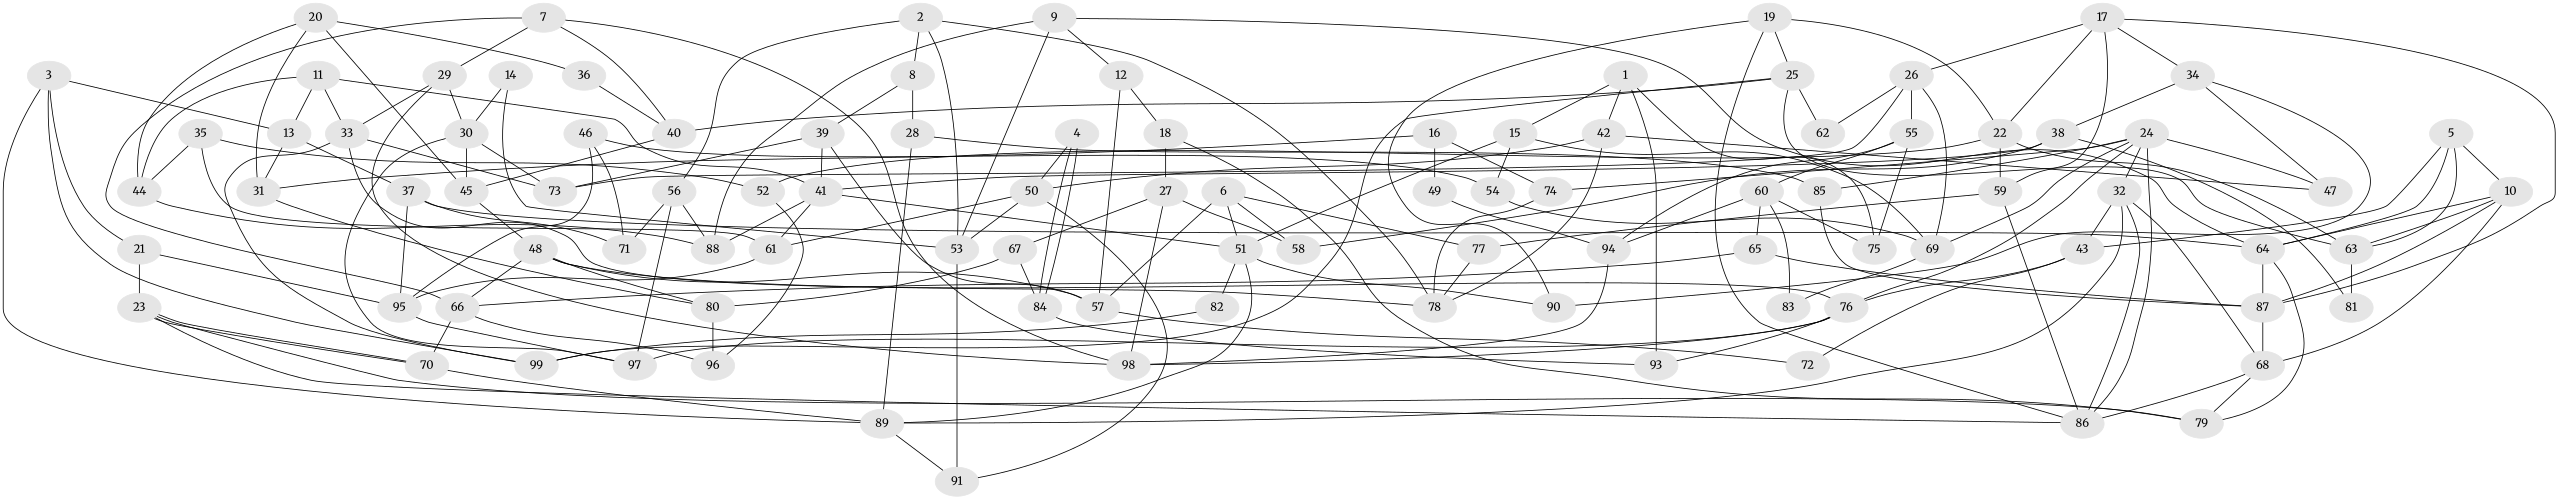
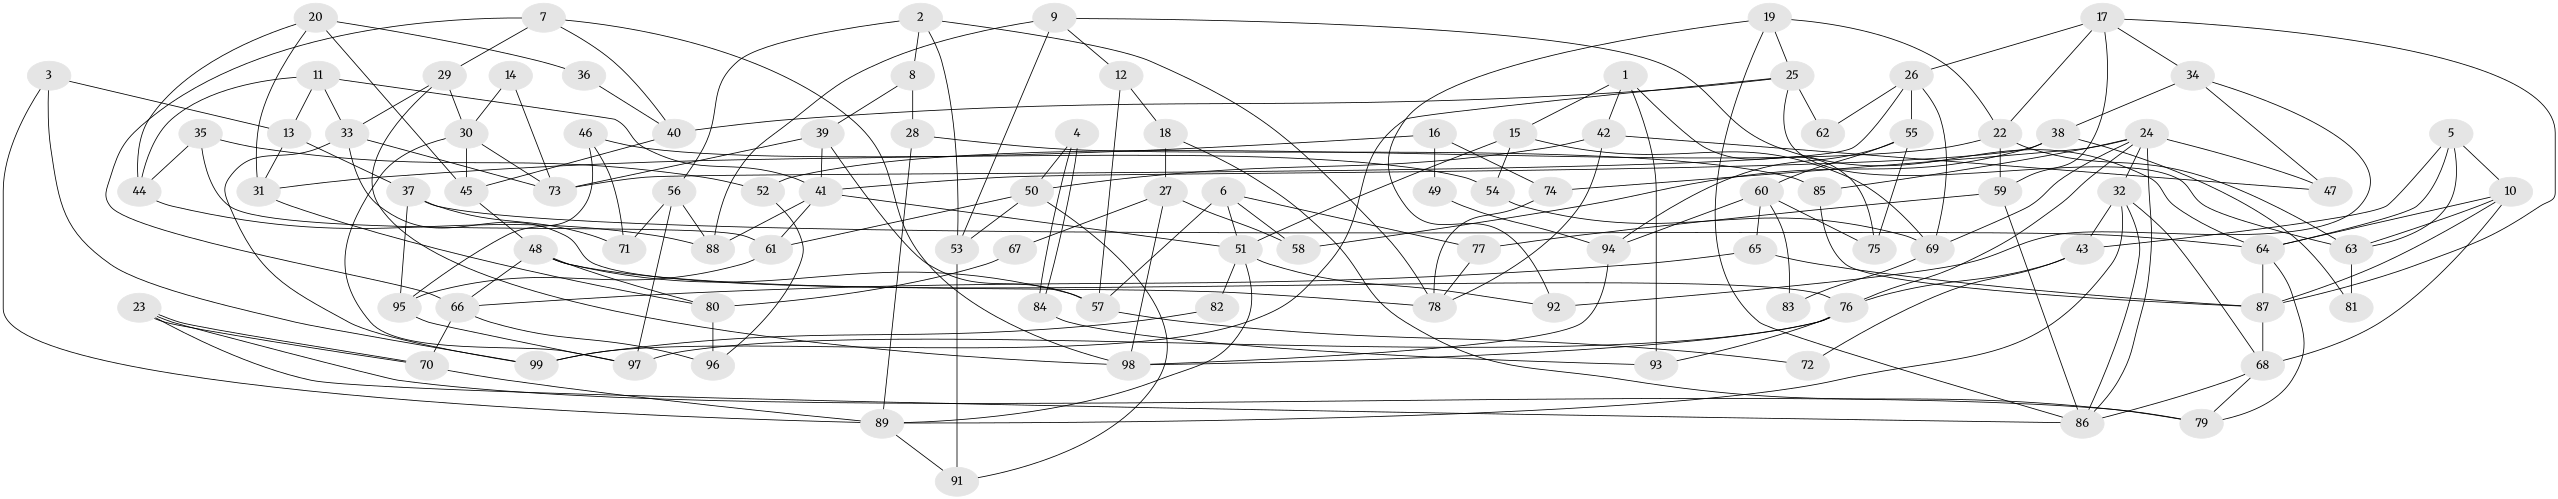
edge "14" -- "53": now "14" -- "73"
node "21": removed
edge "67" -- "84": removed
node "90": label "90" -> "92"
